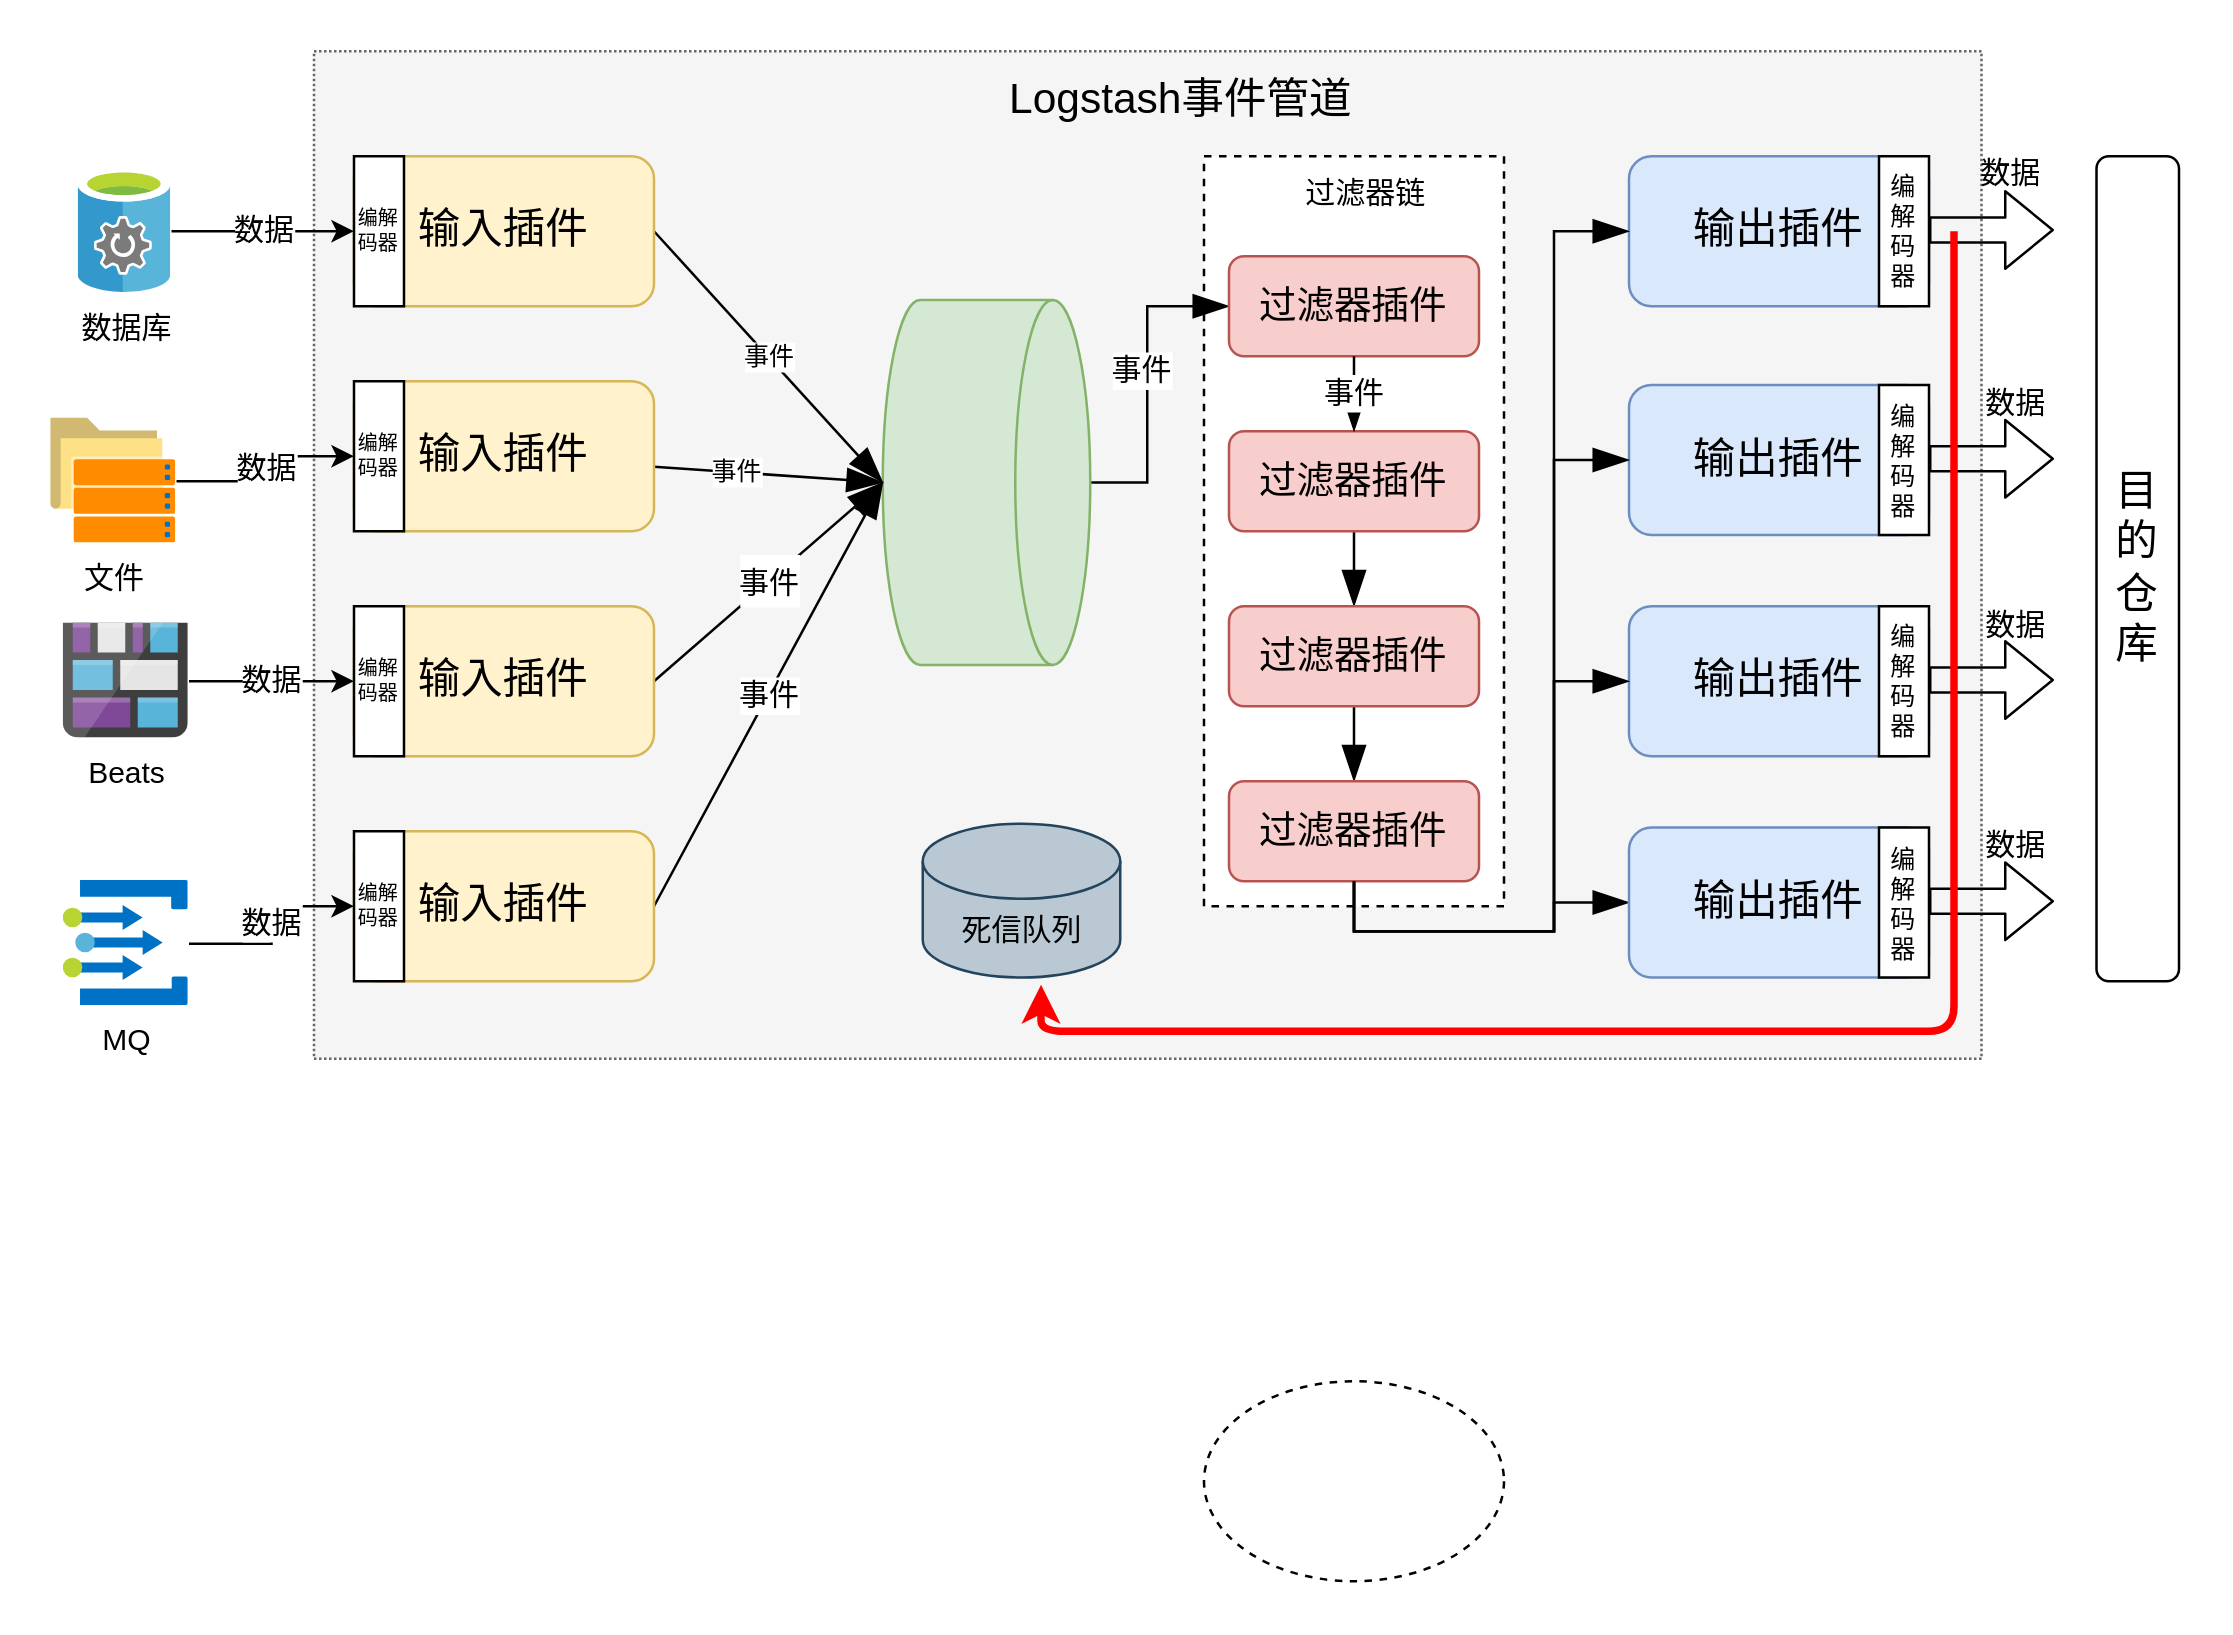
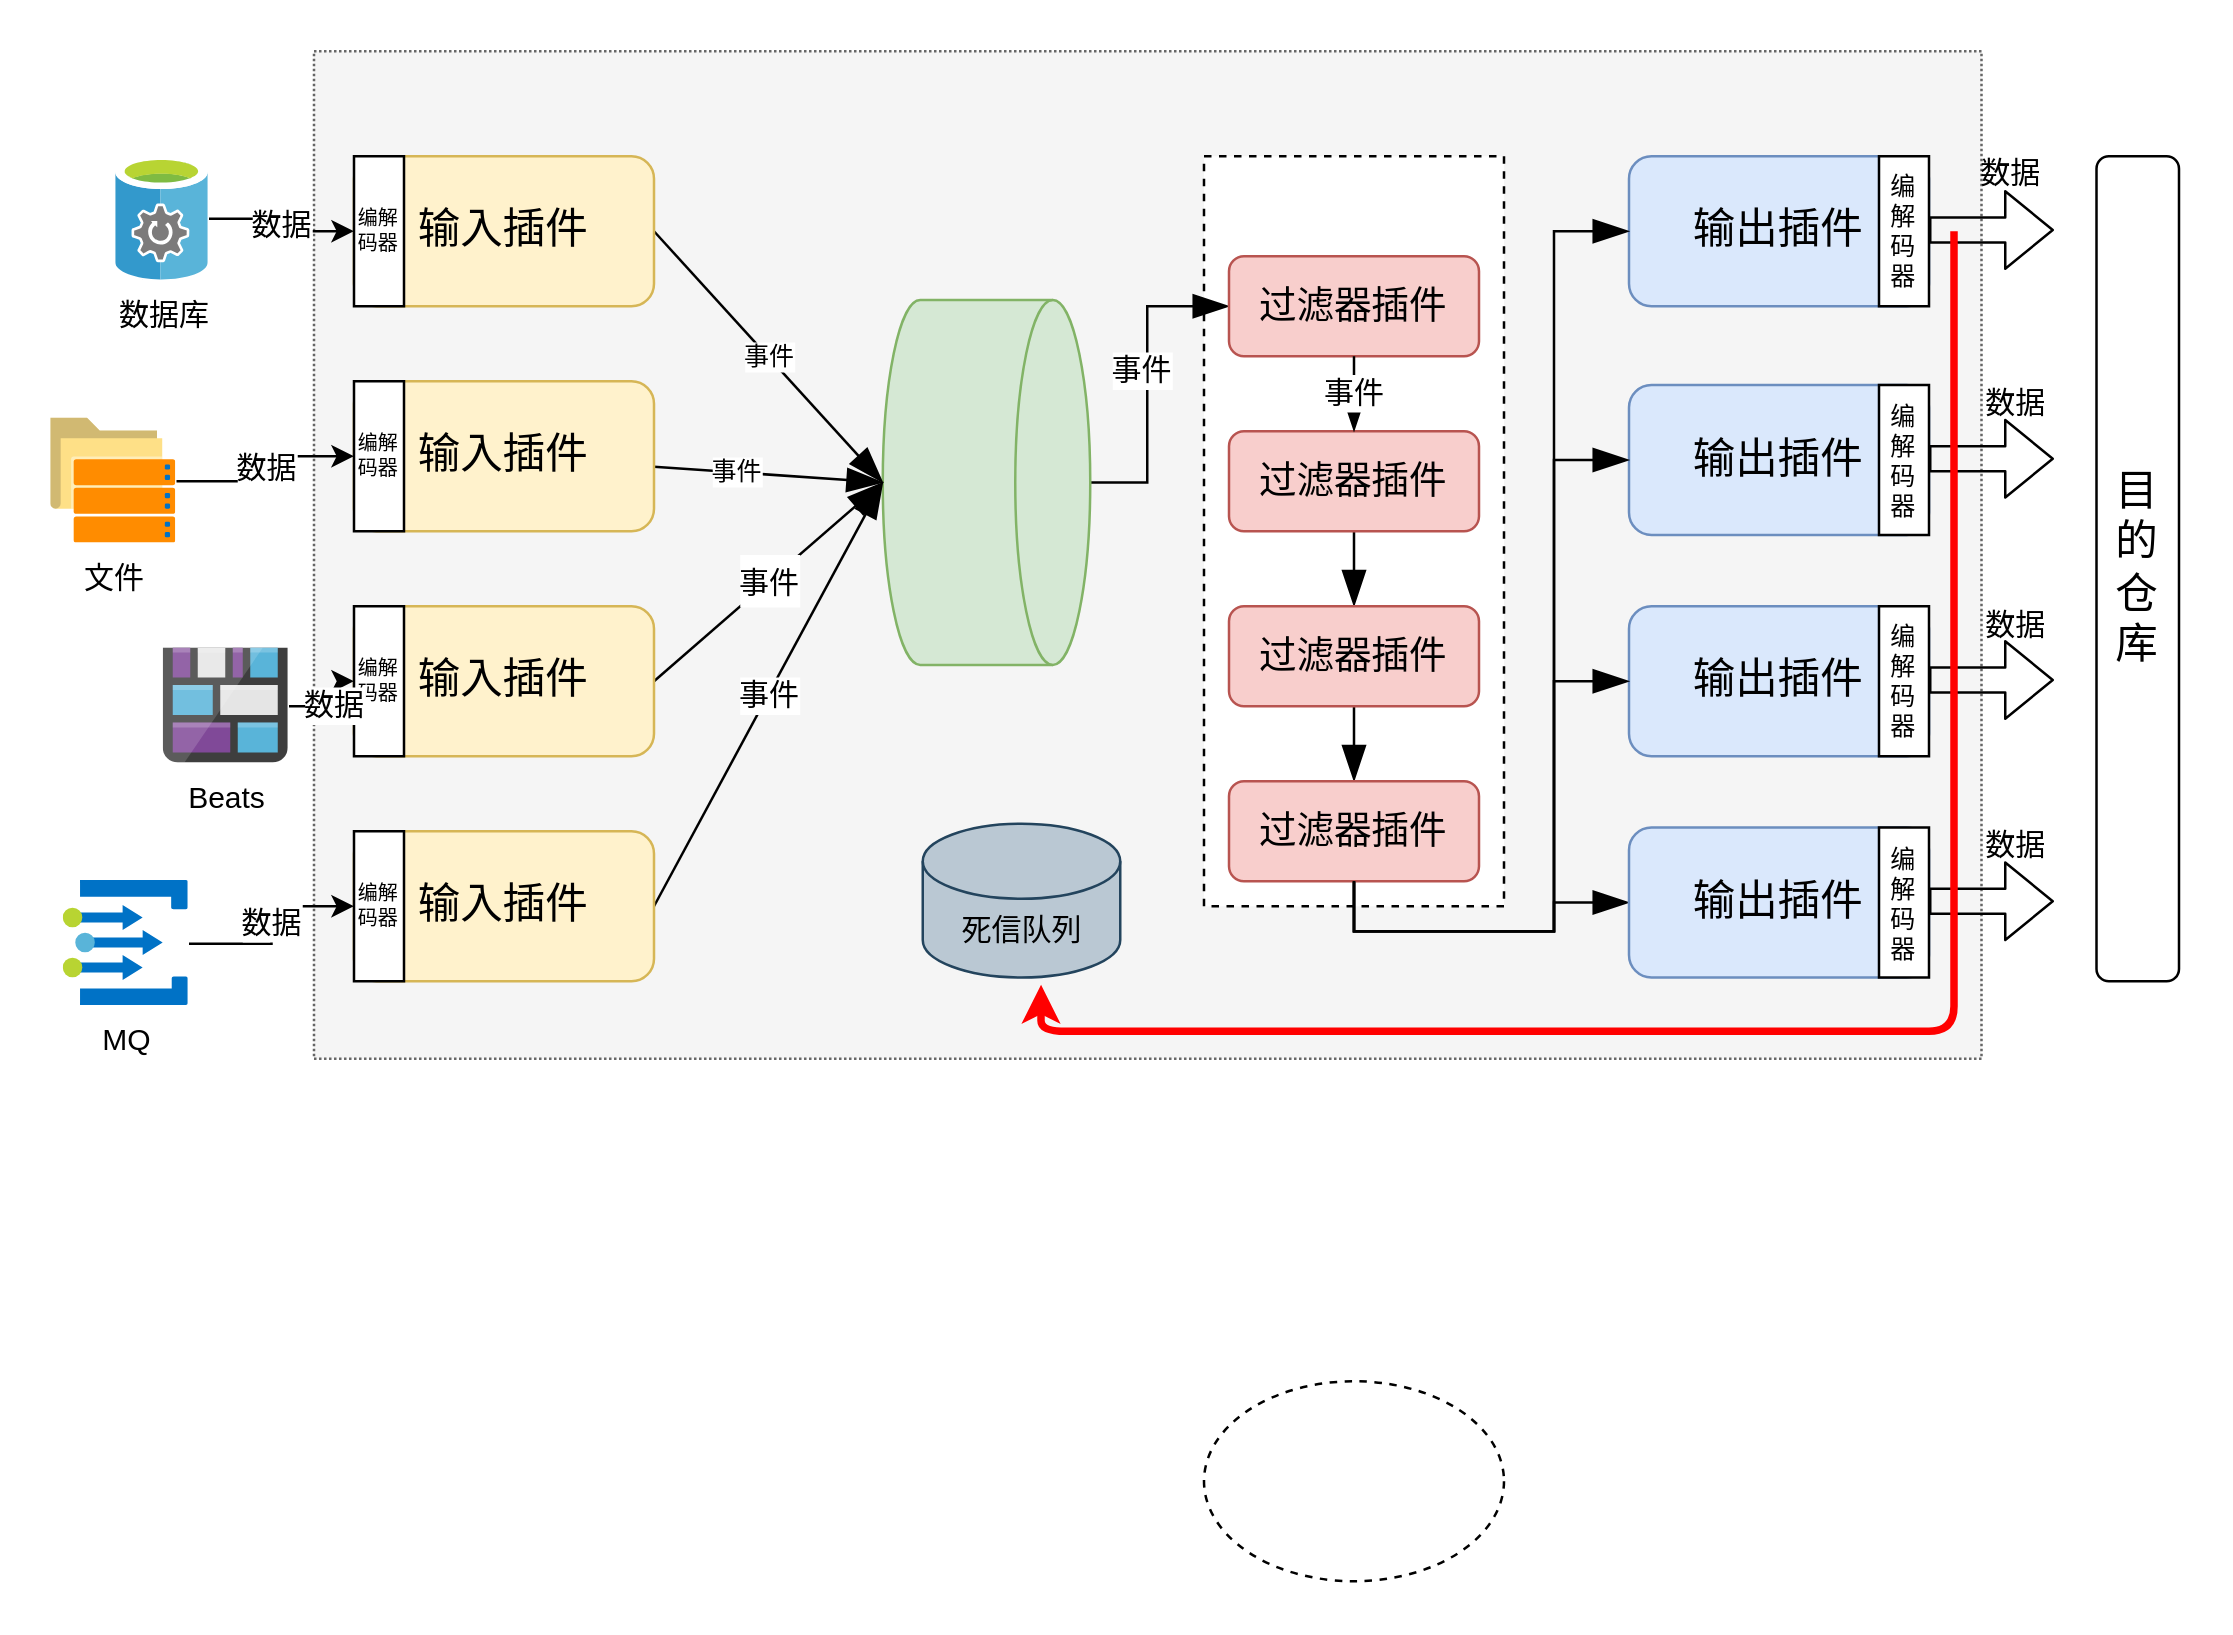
node "Logstash事件管道": removed
node "过滤器链": removed
node "数据库": moved (125, 231) -> (163, 219)
node "Beats": moved (126, 681) -> (226, 706)
